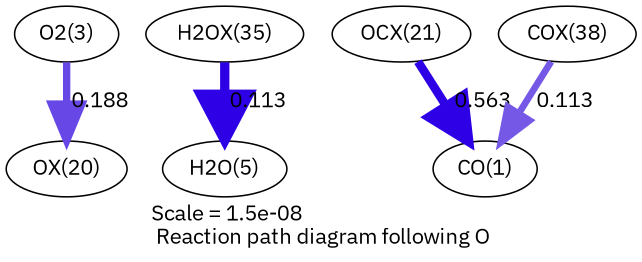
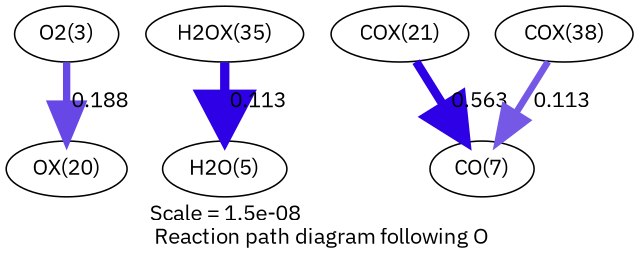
node "OCX(21)": label "OCX(21)" -> "COX(21)"
node "CO(1)": label "CO(1)" -> "CO(7)"
